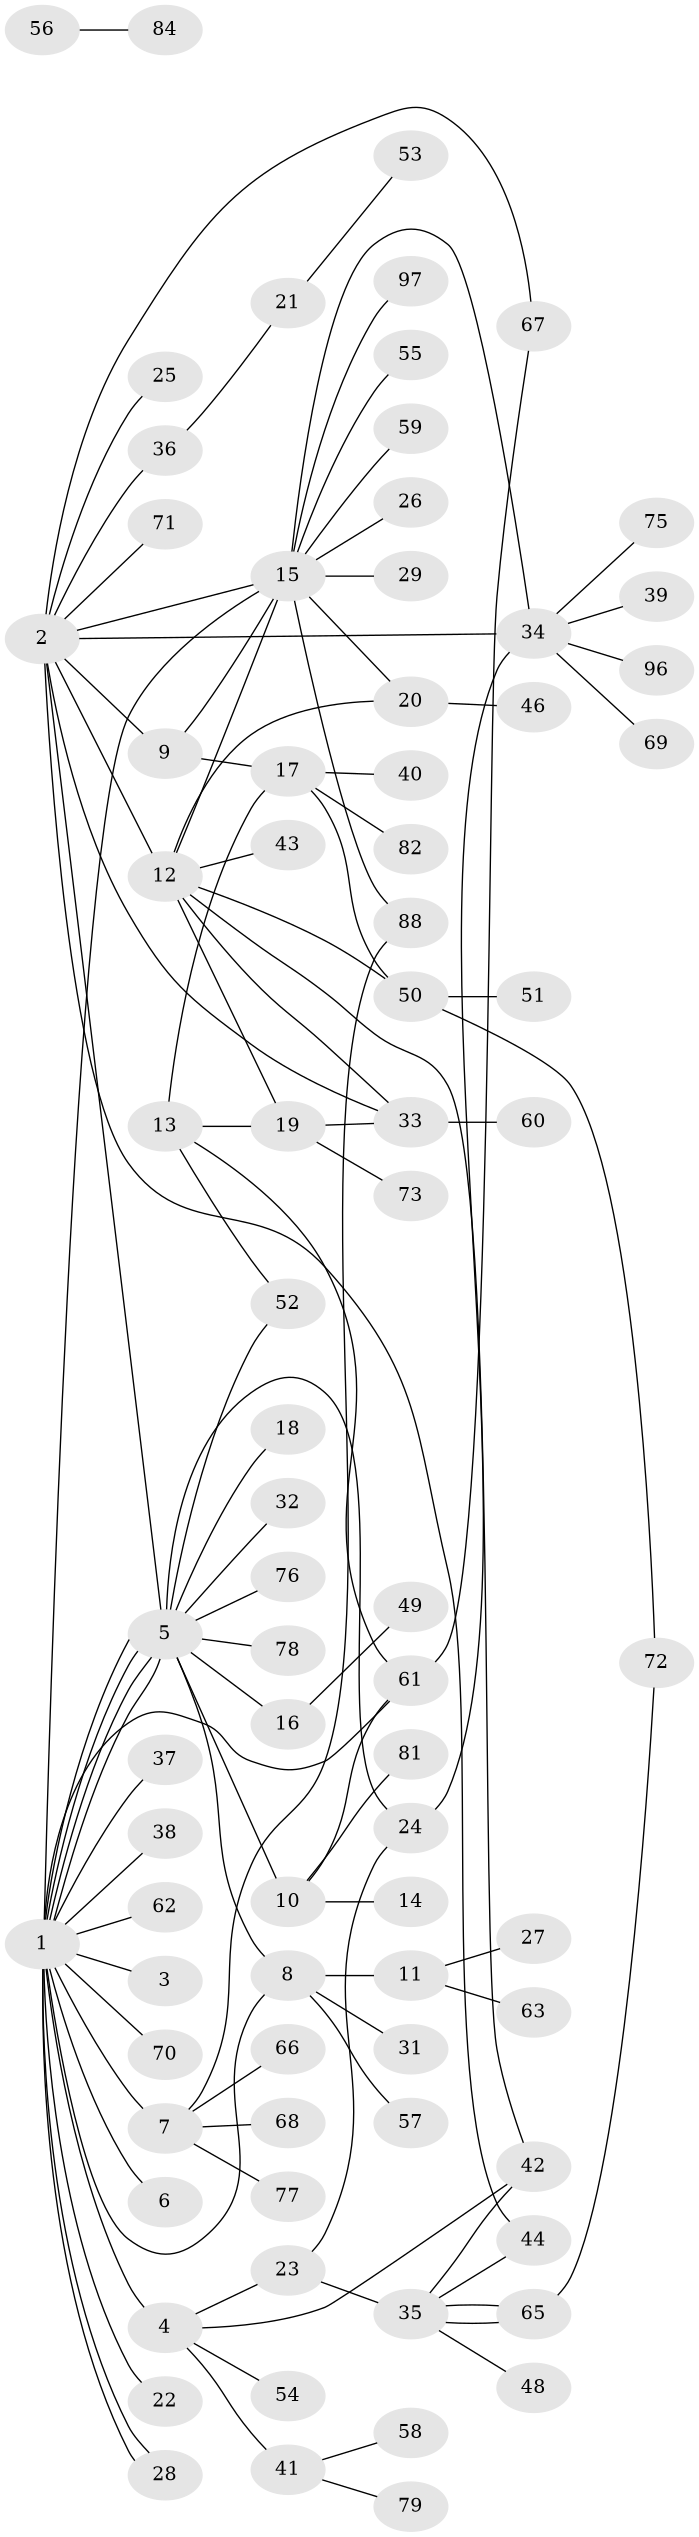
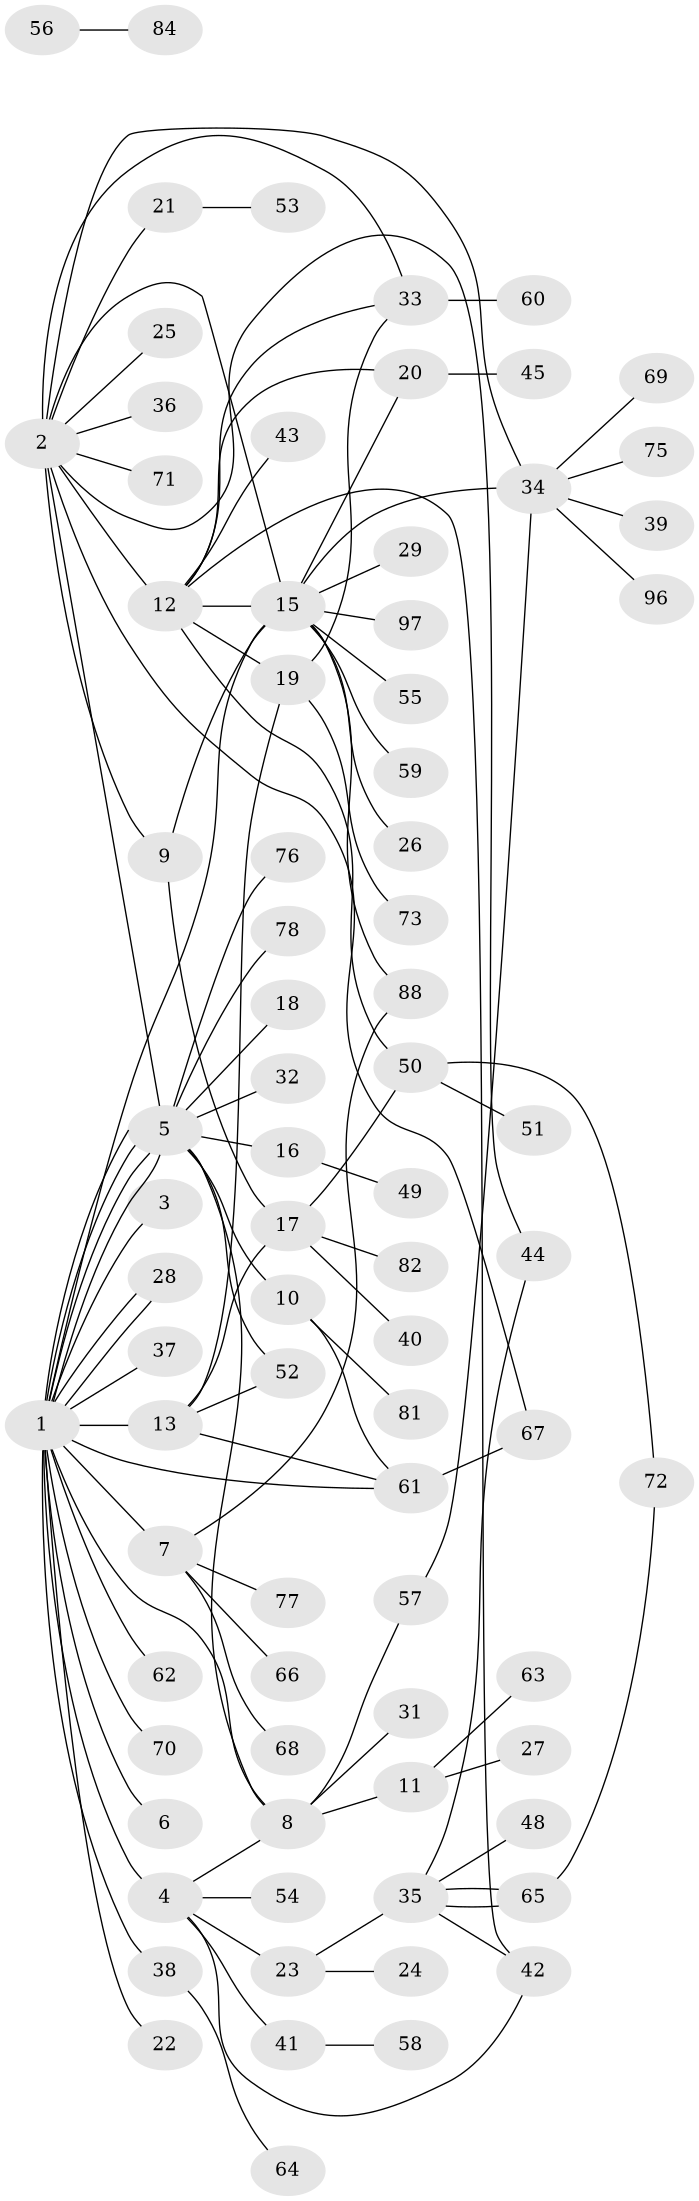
edge "21" -- "36": now "21" -- "2"
node "46": label "46" -> "45"
edge "34" -- "24": now "34" -- "57"
edge "5" -- "24": removed
edge "1" -- "13": added
edge "8" -- "4": added
node "14": removed
node "64": added
node "79": removed
